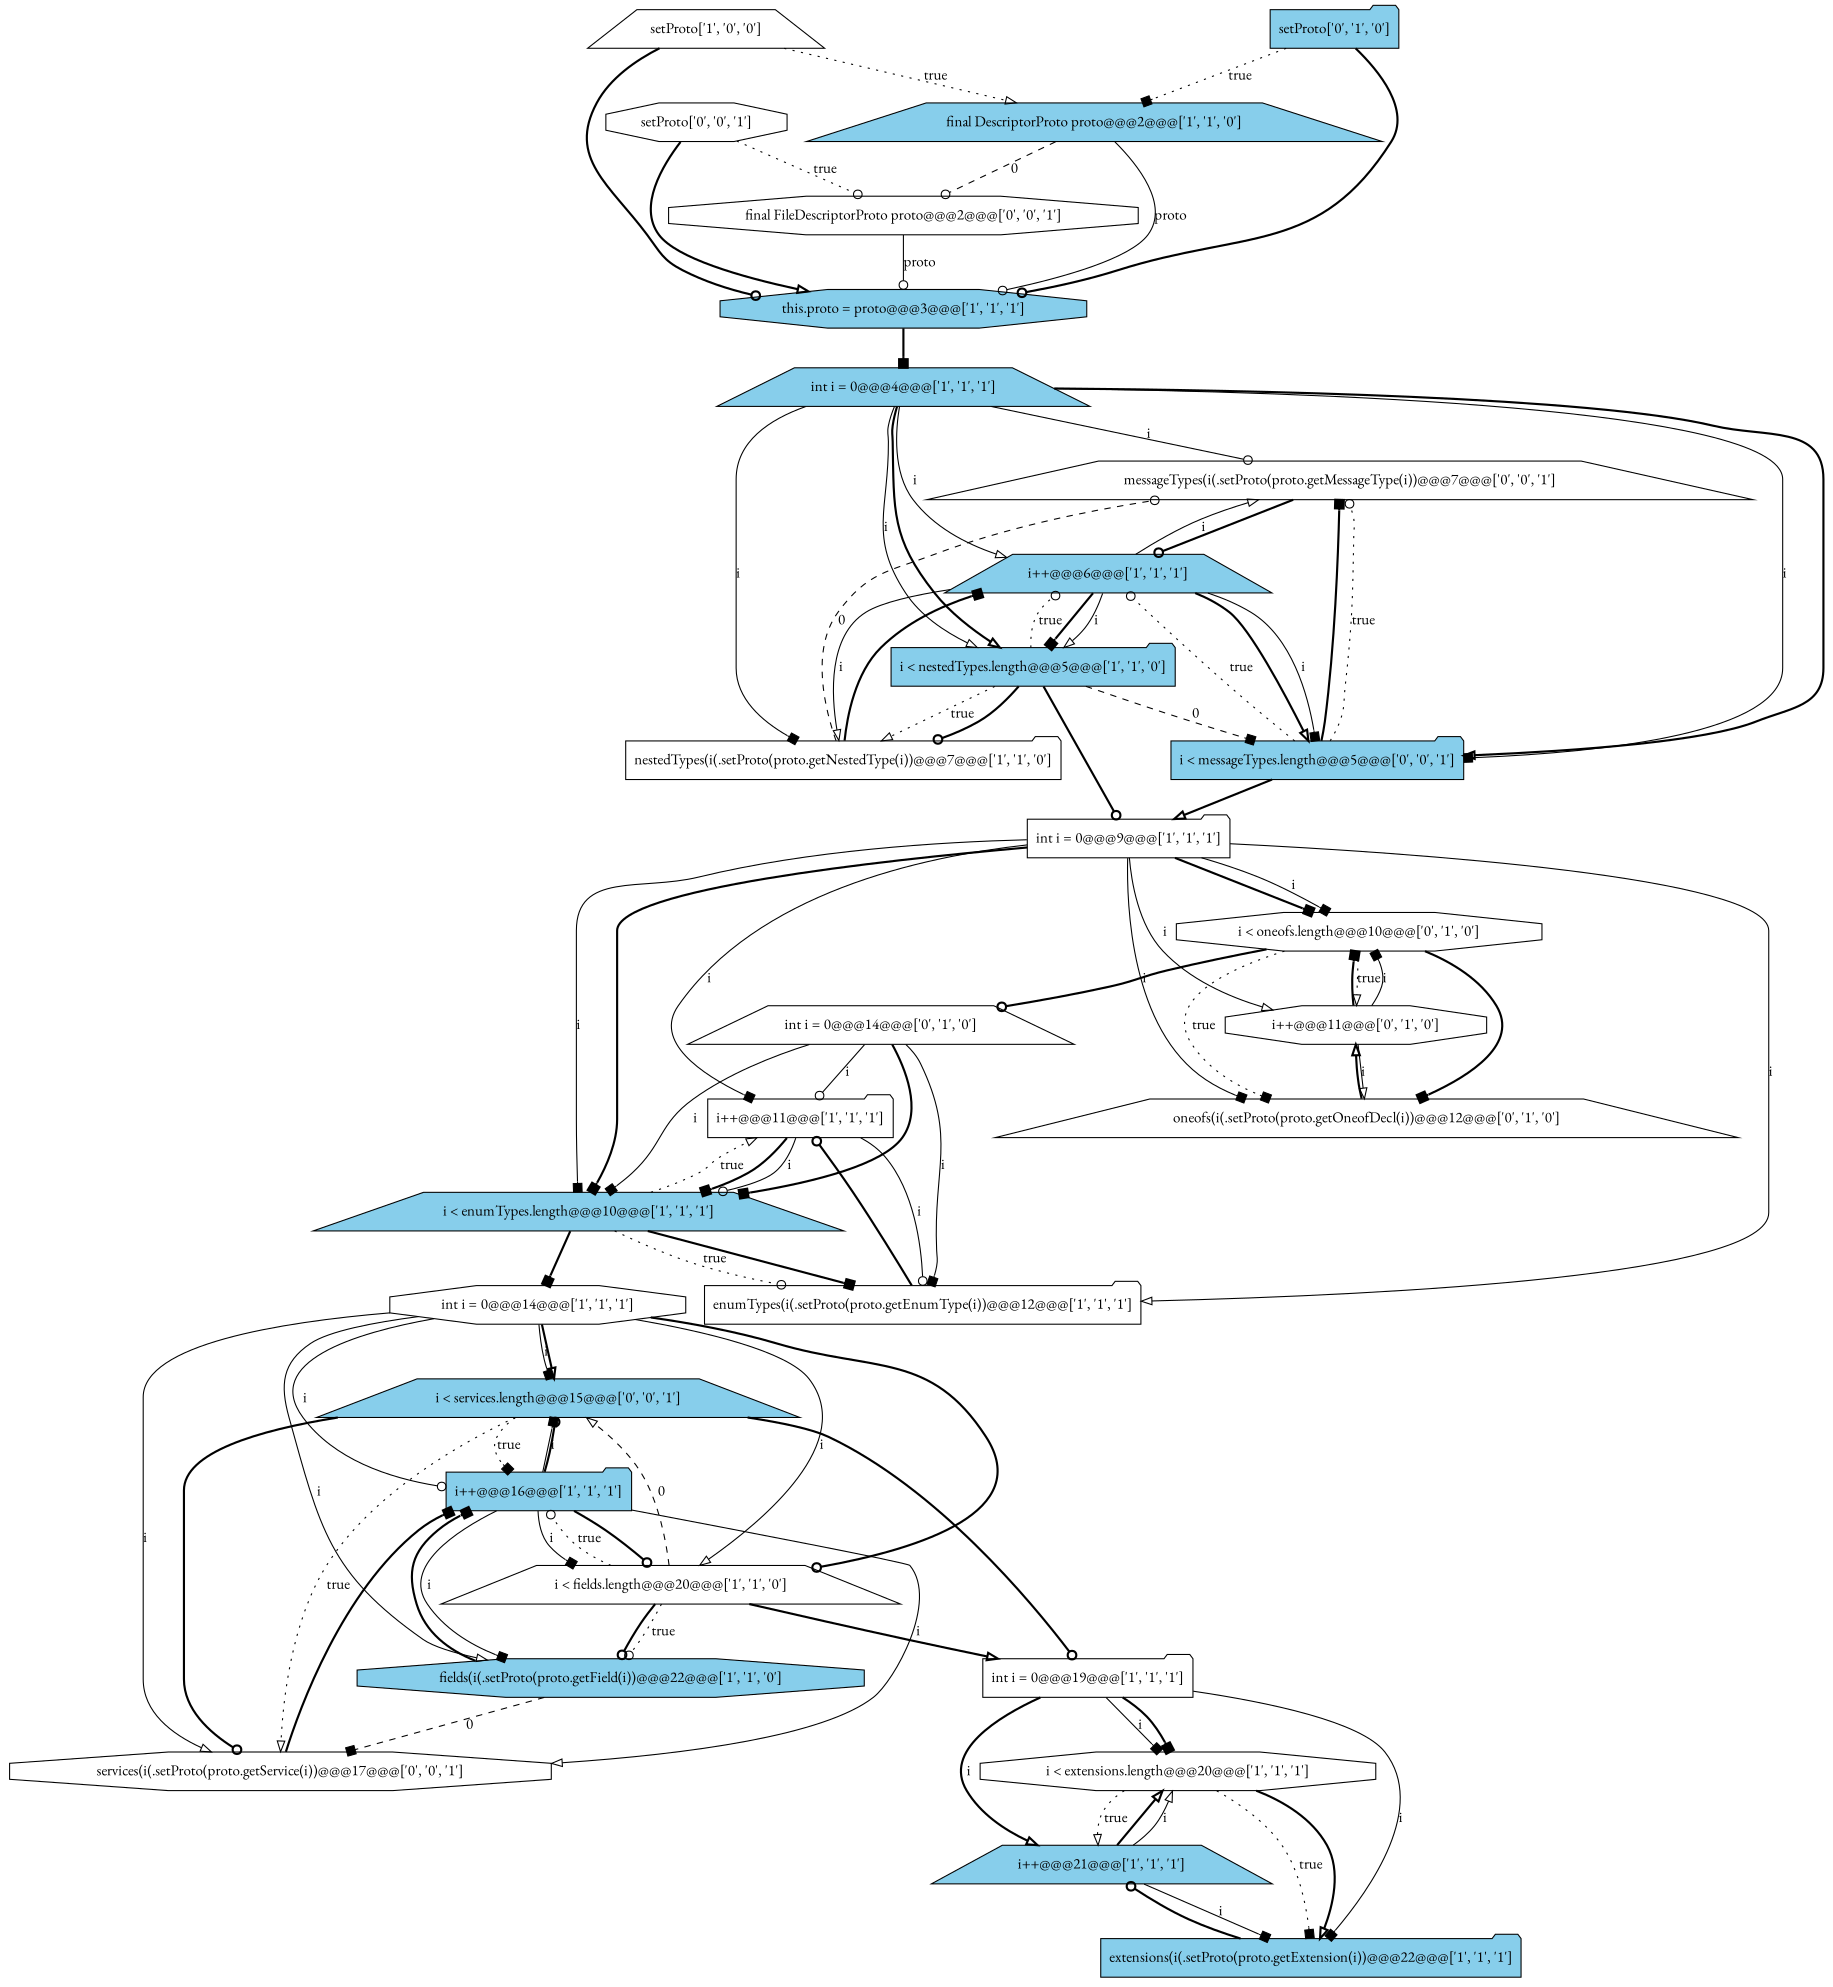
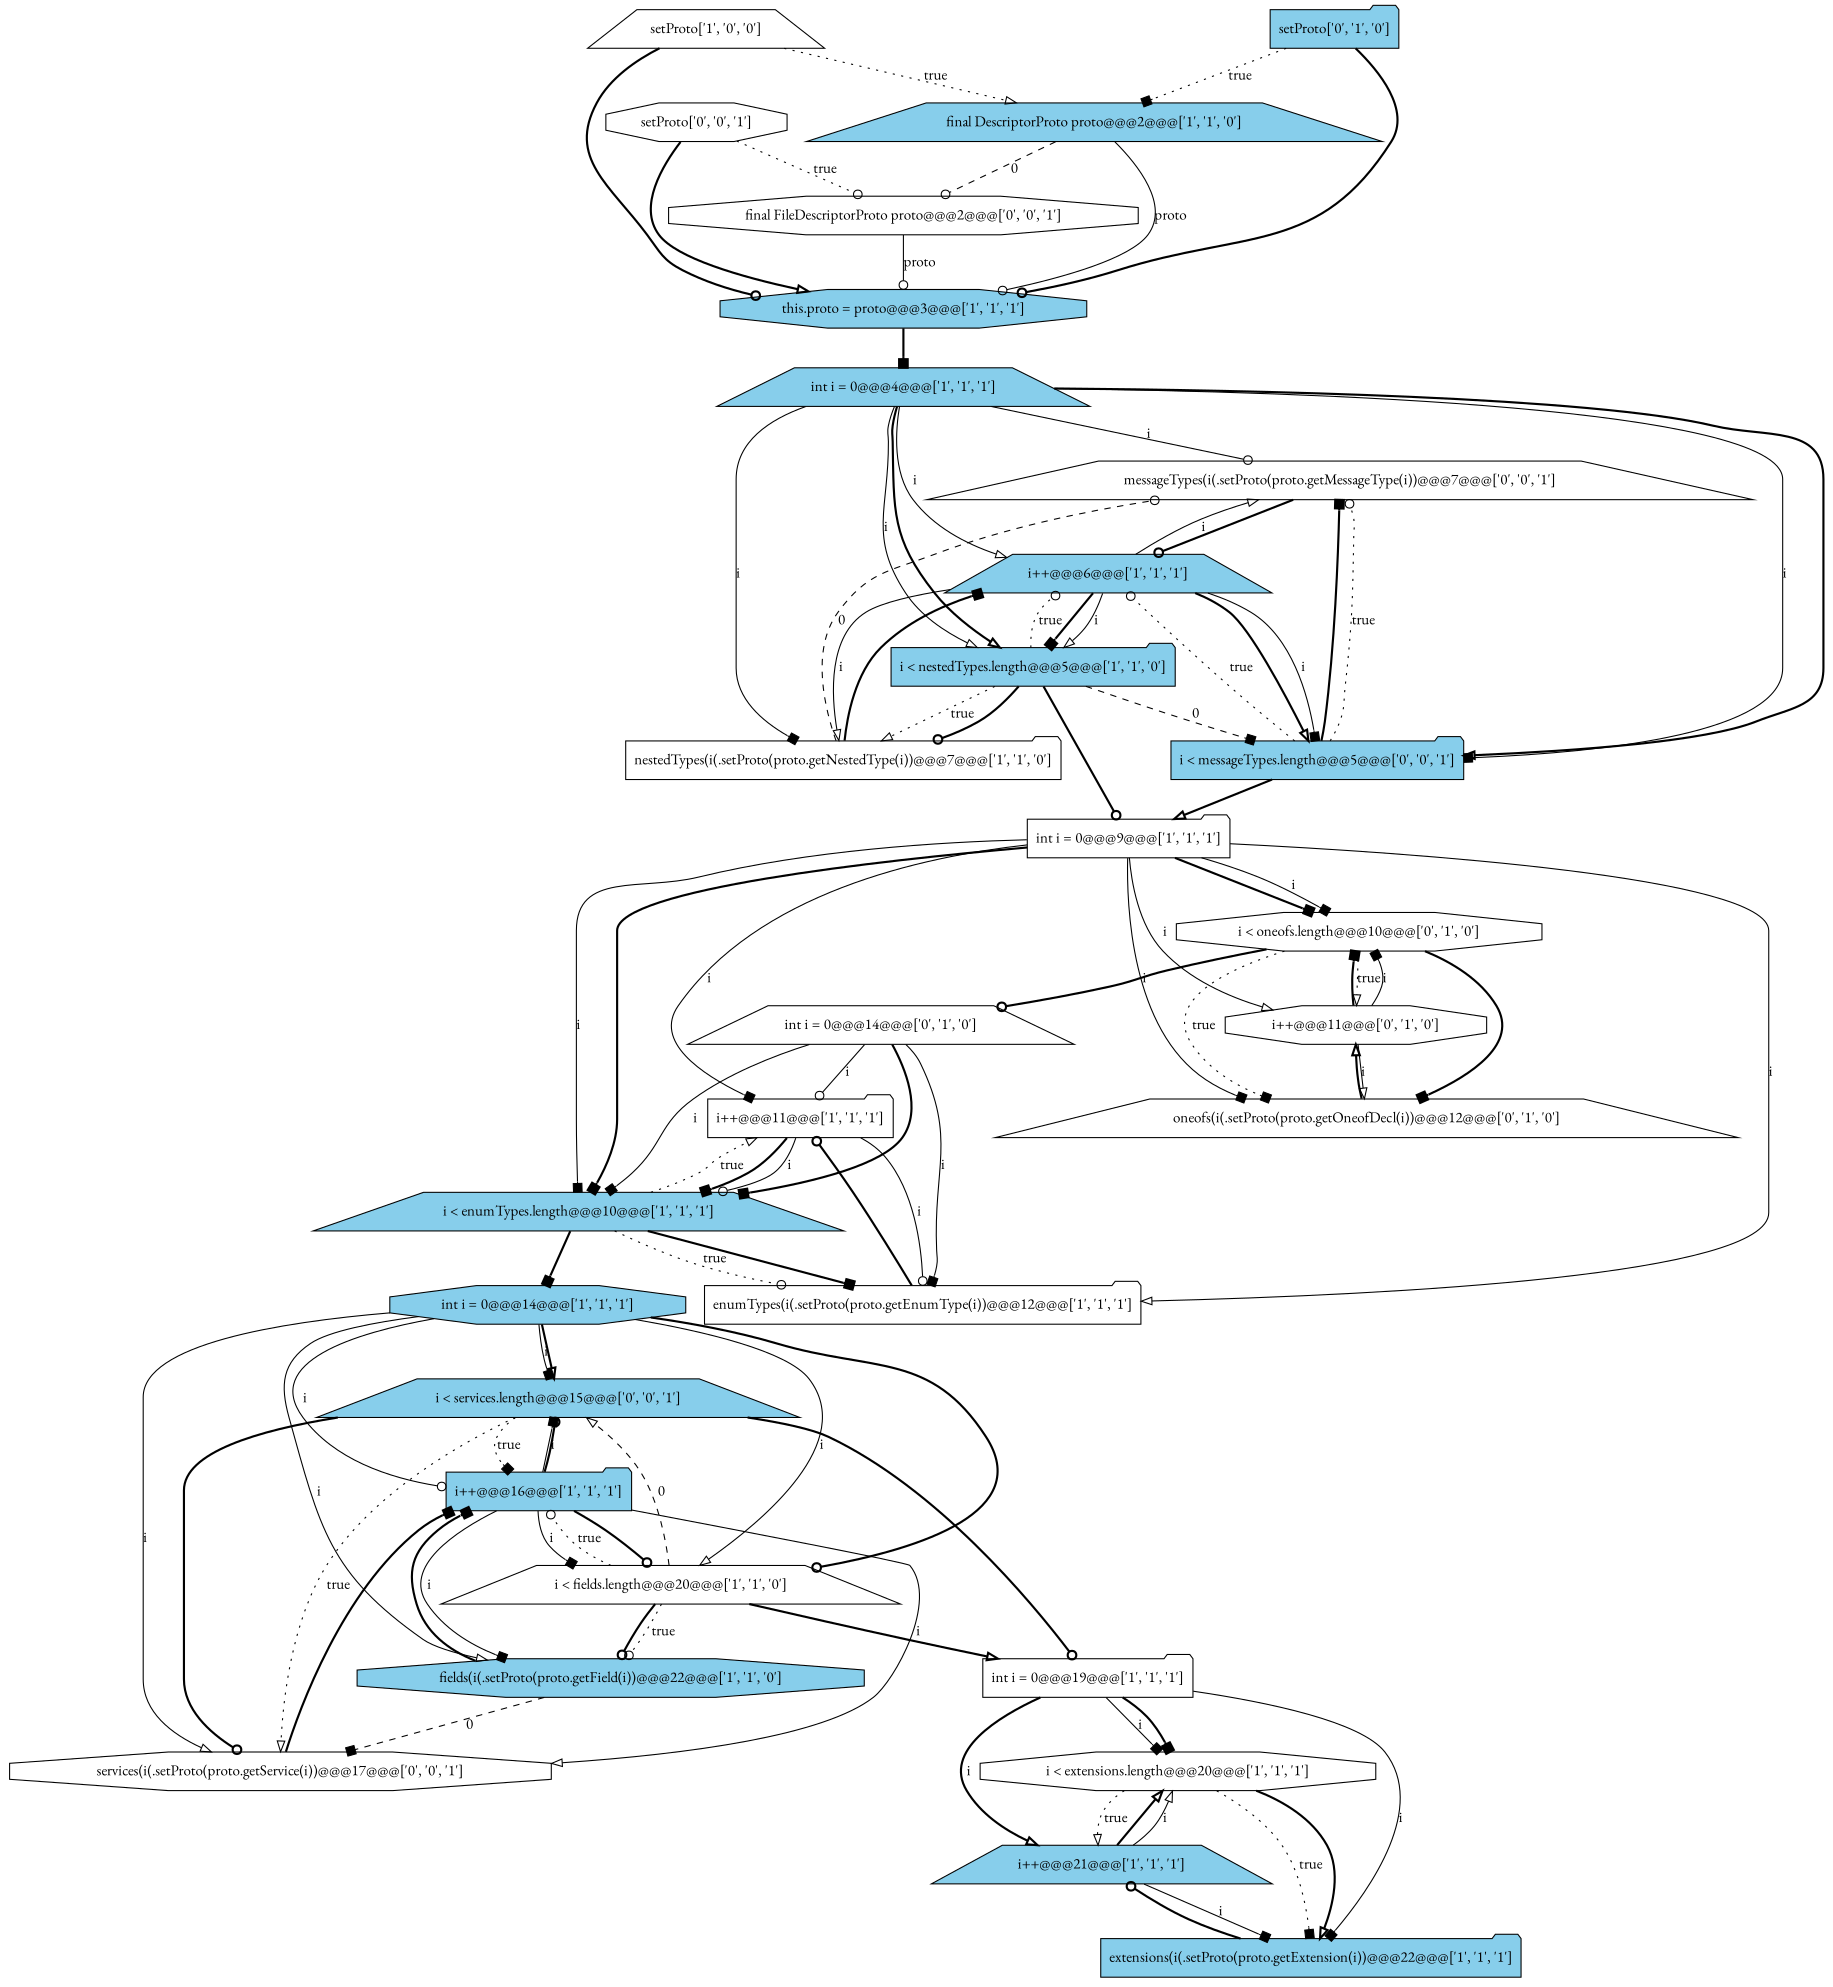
node "int i = 0@@@14@@@['1', '1', '1']": fillcolor white -> skyblue
